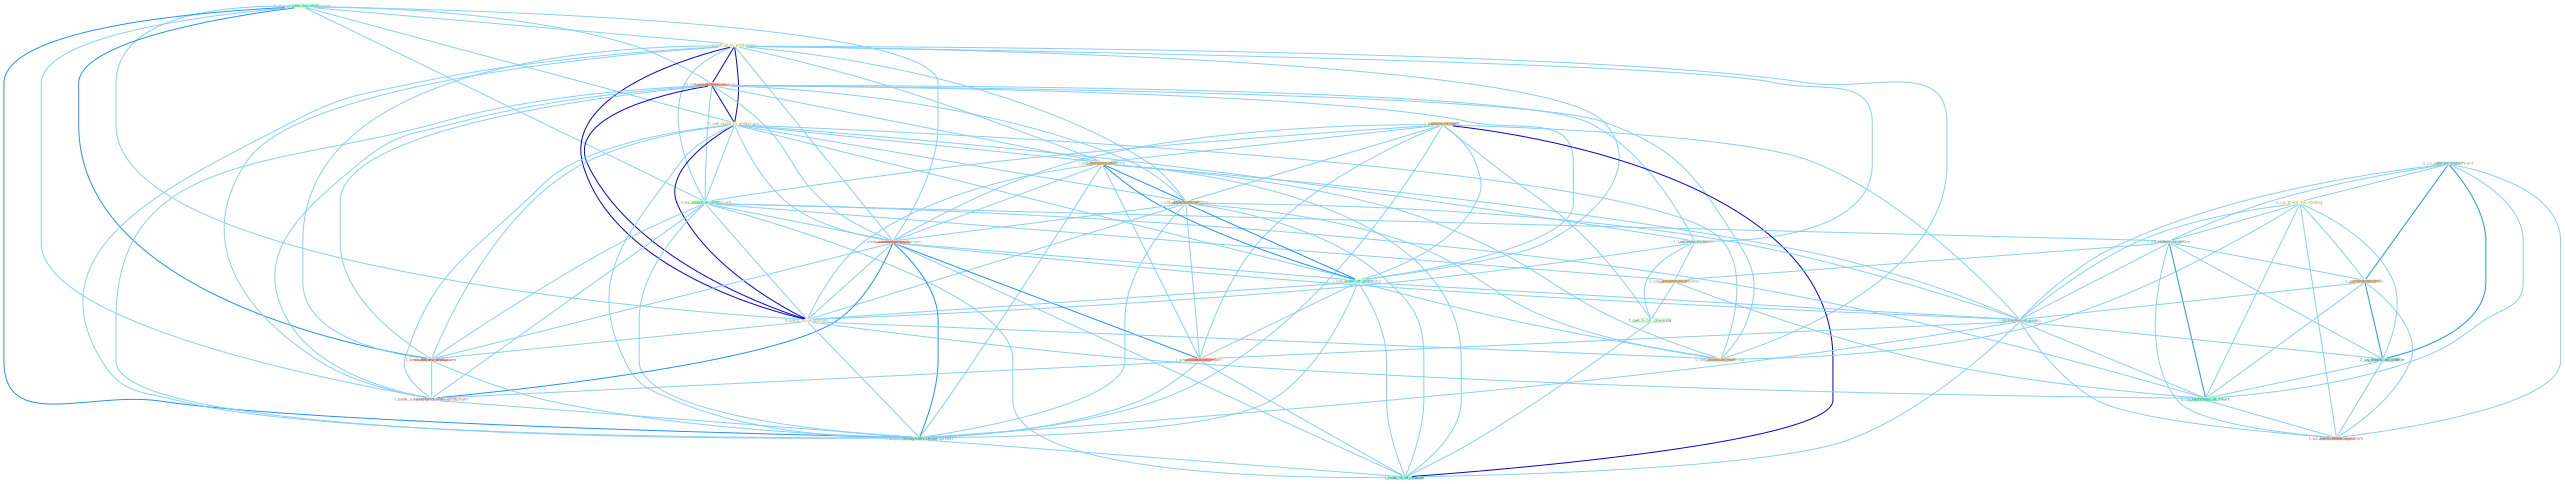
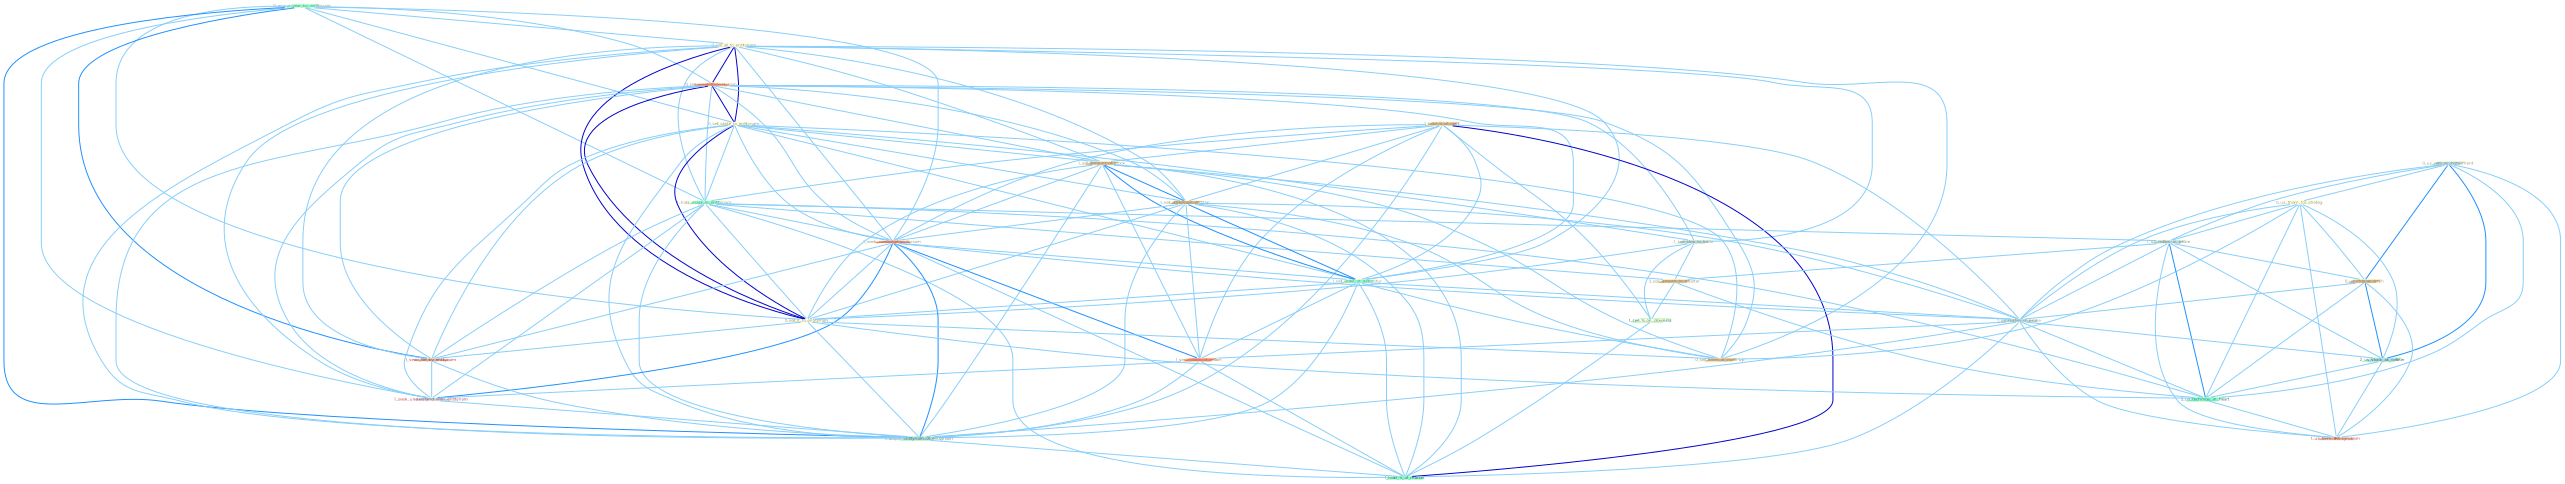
node "1_acquir_entitynam_of_entitynam": shape house -> parallelogram
node "1_us_term_stock_syndrom": label "1_us_term_stock_syndrom" -> "1_us_term_like_syndrom"
